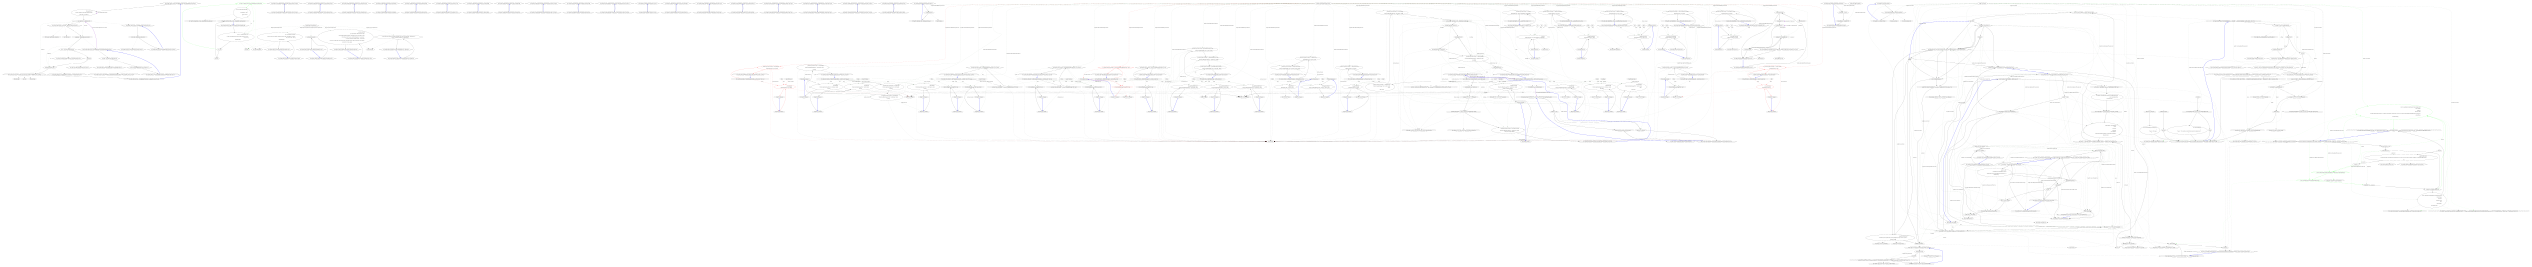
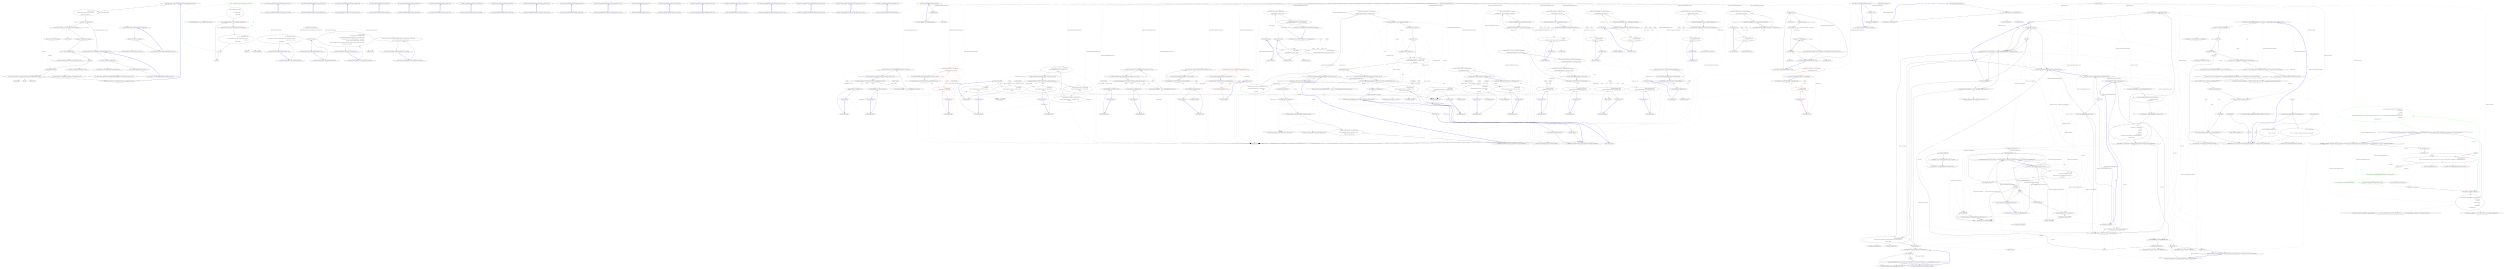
edge "HangFire.Redis.RedisWriteOnlyTransaction" -> "AddJobState(jobId, state)": now "Entry Unk.AddItemToSet" -> "AddJobState(jobId, state)"
node "Entry System.Diagnostics.Stopwatch.StartNew()": removed
node "Entry System.Threading.WaitHandle.WaitOne(System.TimeSpan)": added
node "Entry Hangfire.Storage.IFetchedJob.Requeue()": removed
